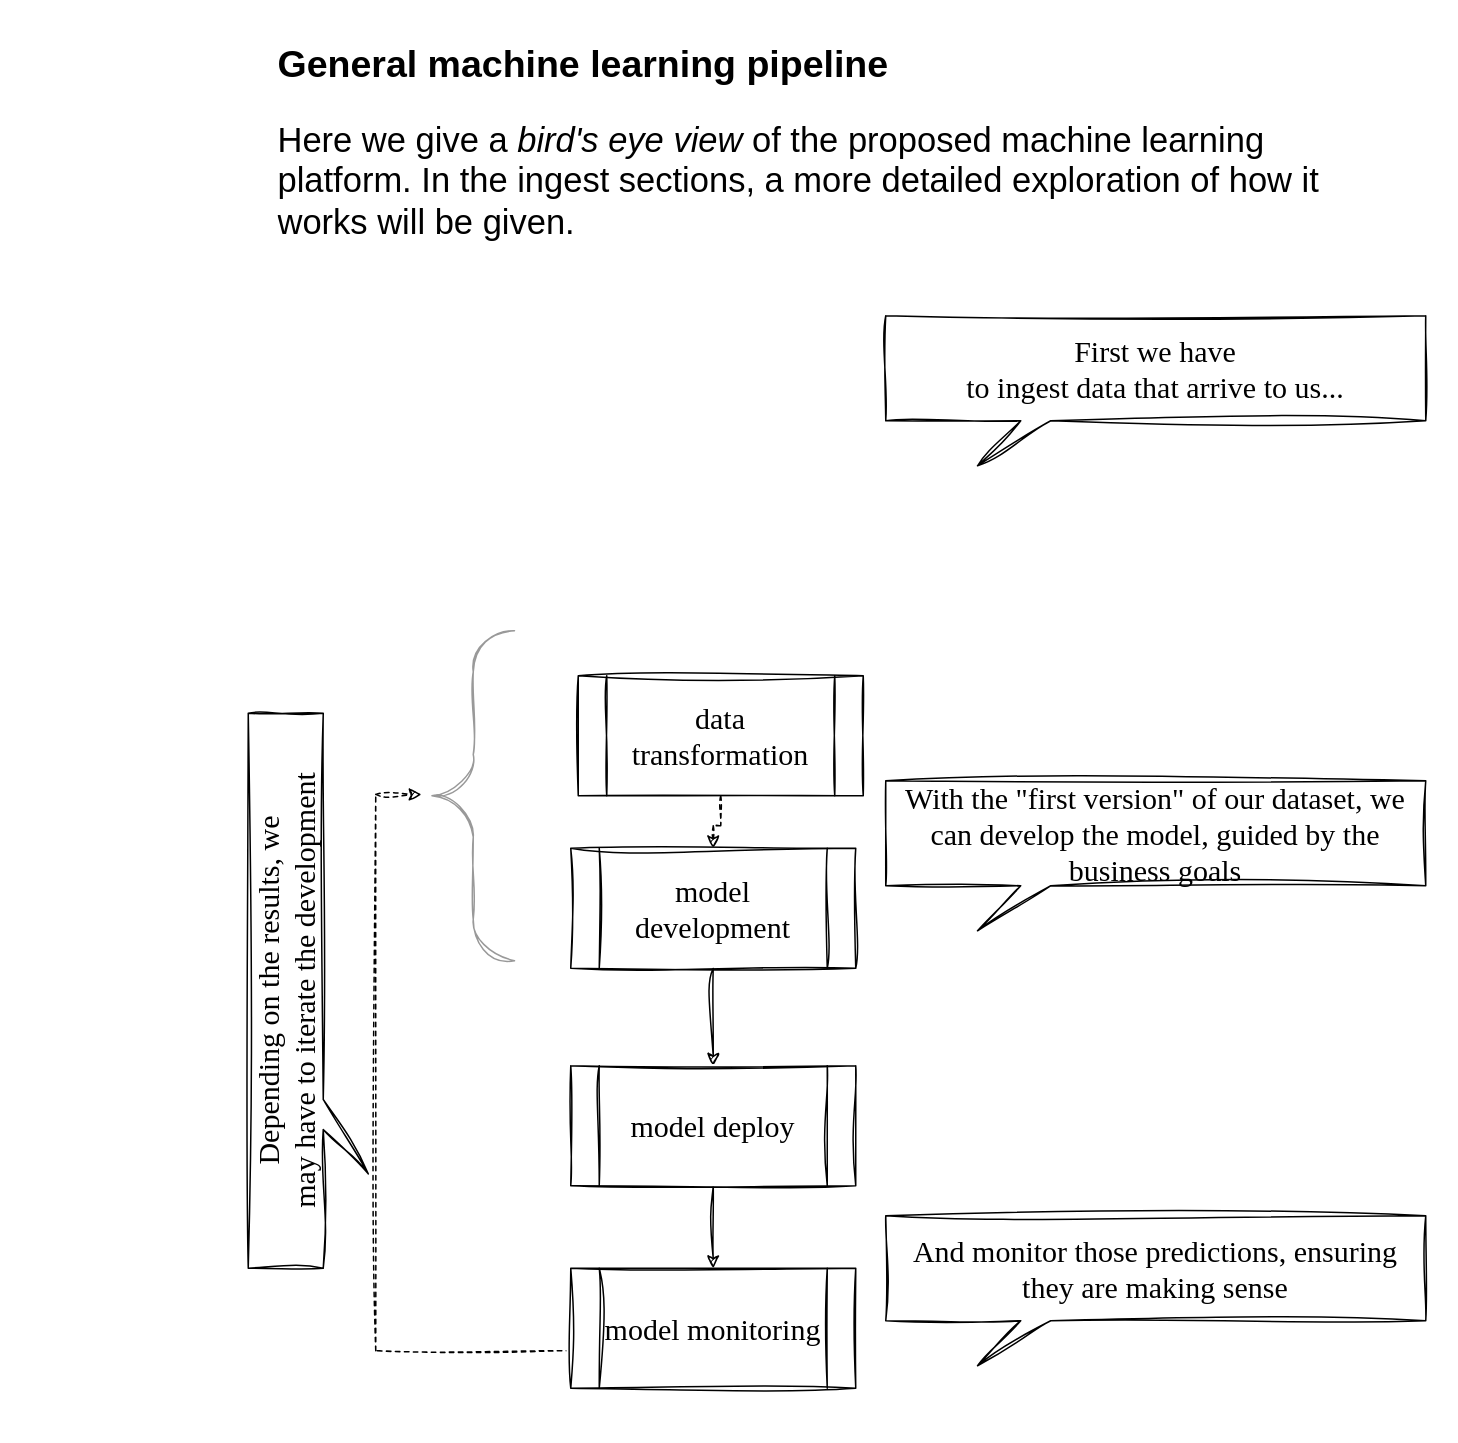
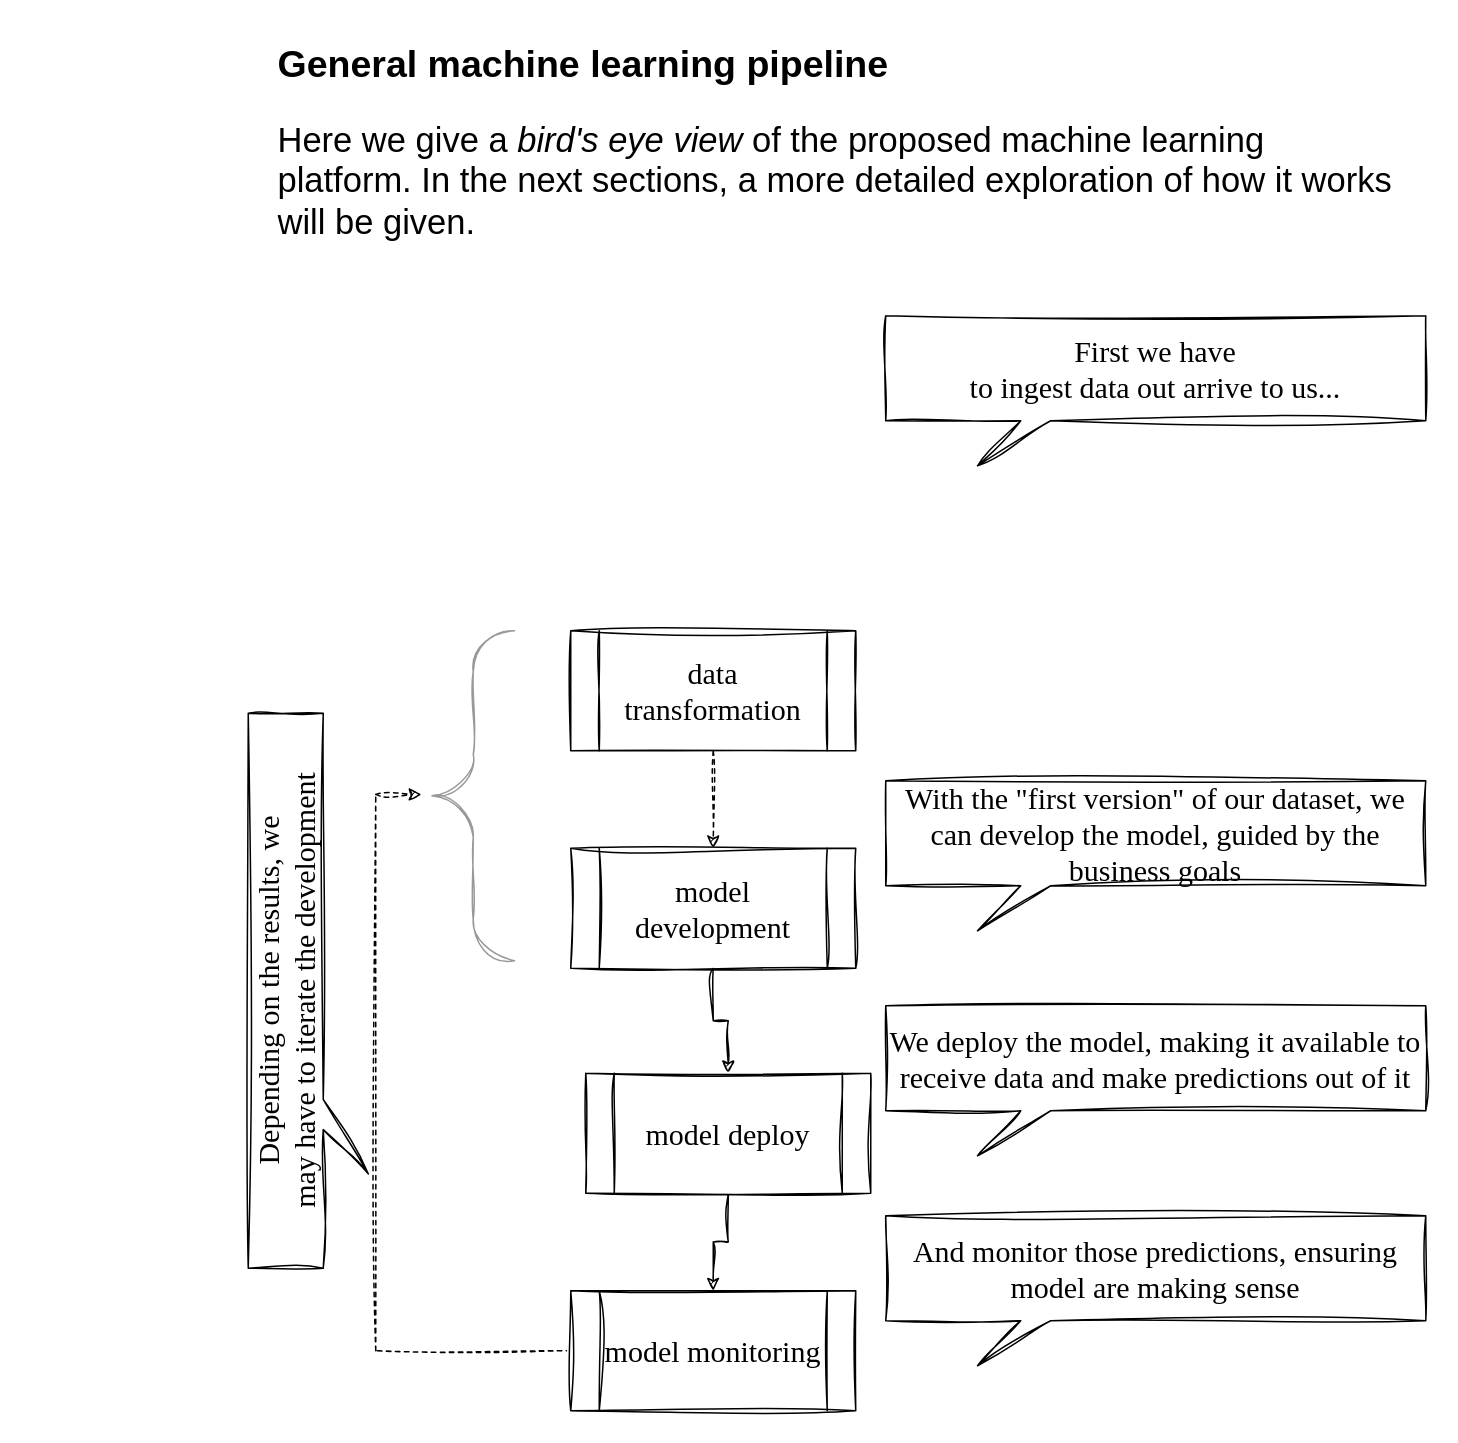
node "General machine learning pipelineHere we give a bird's eye view of the proposed machine learning platform. In the ingest sections, a more detailed exploration of how it works will be given.": label "General machine learning pipelineHere we give a bird's eye view of the proposed machine learning platform. In the ingest sections, a more detailed exploration of how it works will be given." -> "General machine learning pipelineHere we give a bird's eye view of the proposed machine learning platform. In the next sections, a more detailed exploration of how it works will be given."
node "First we have to ingest data that arrive to us...": label "First we have to ingest data that arrive to us..." -> "First we have to ingest data out arrive to us..."
node "data transformation": moved (721, 736) -> (713, 691)
node "We deploy the model, making it available to receive data and make predictions out of it": added
node "model deploy": moved (713, 1126) -> (728, 1133)
node "And monitor those predictions, ensuring they are making sense": label "And monitor those predictions, ensuring they are making sense" -> "And monitor those predictions, ensuring model are making sense"
node "model monitoring": moved (713, 1328) -> (713, 1351)
